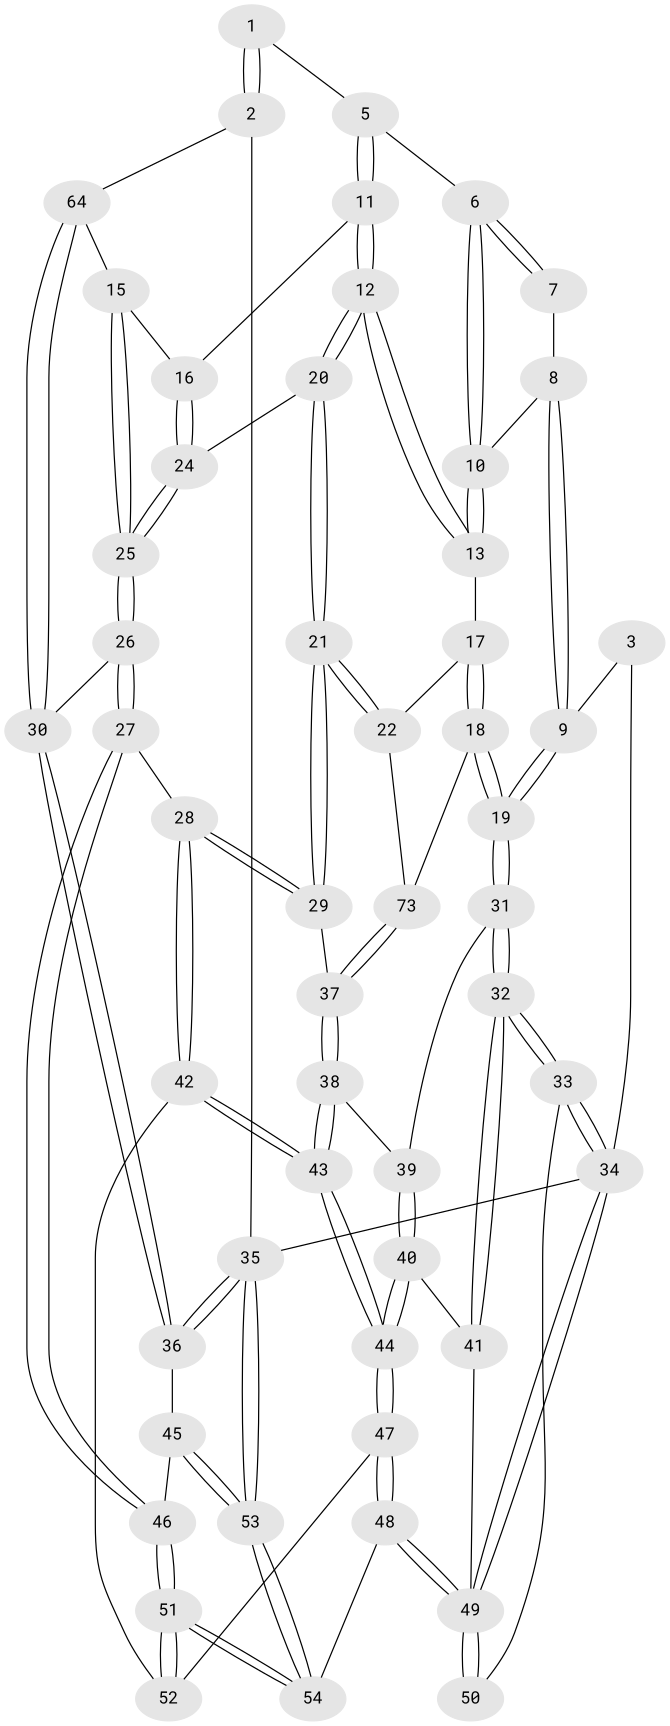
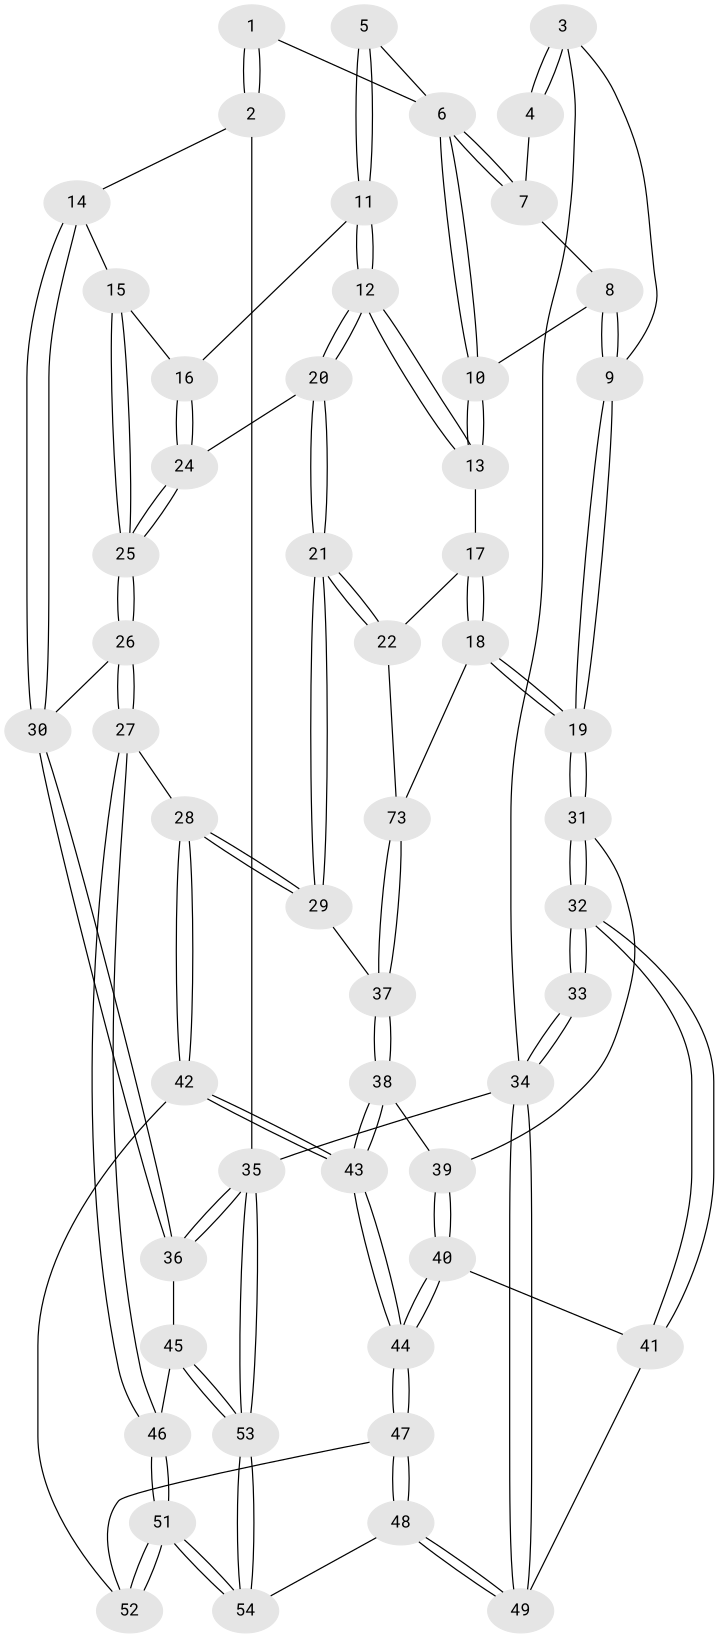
edge "1" -- "5": now "1" -- "6"
node "4": added
node "64": label "64" -> "14"
node "50": removed
